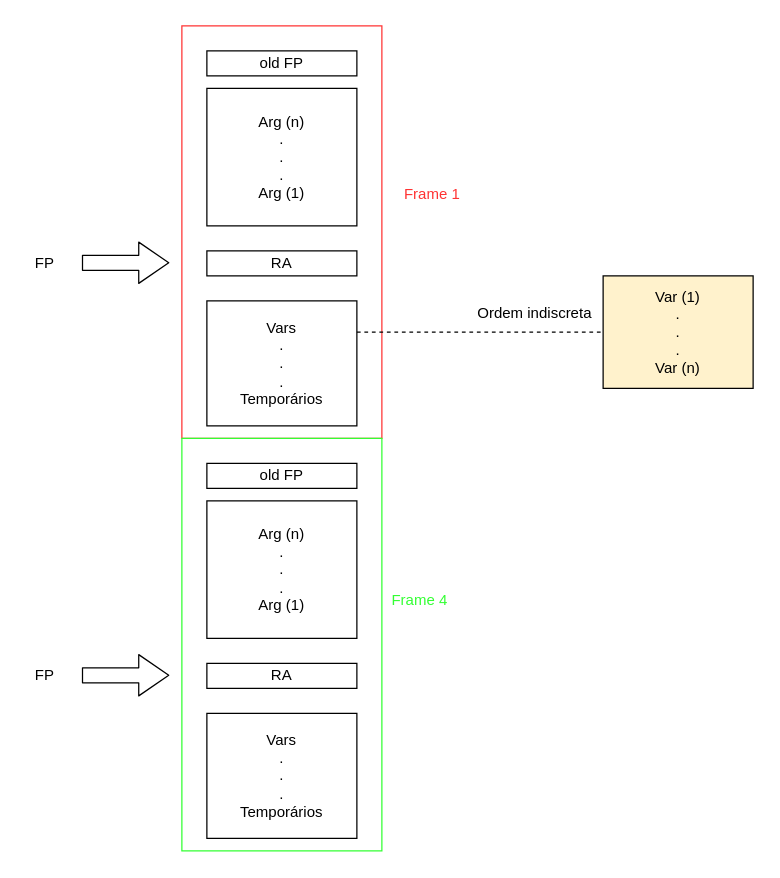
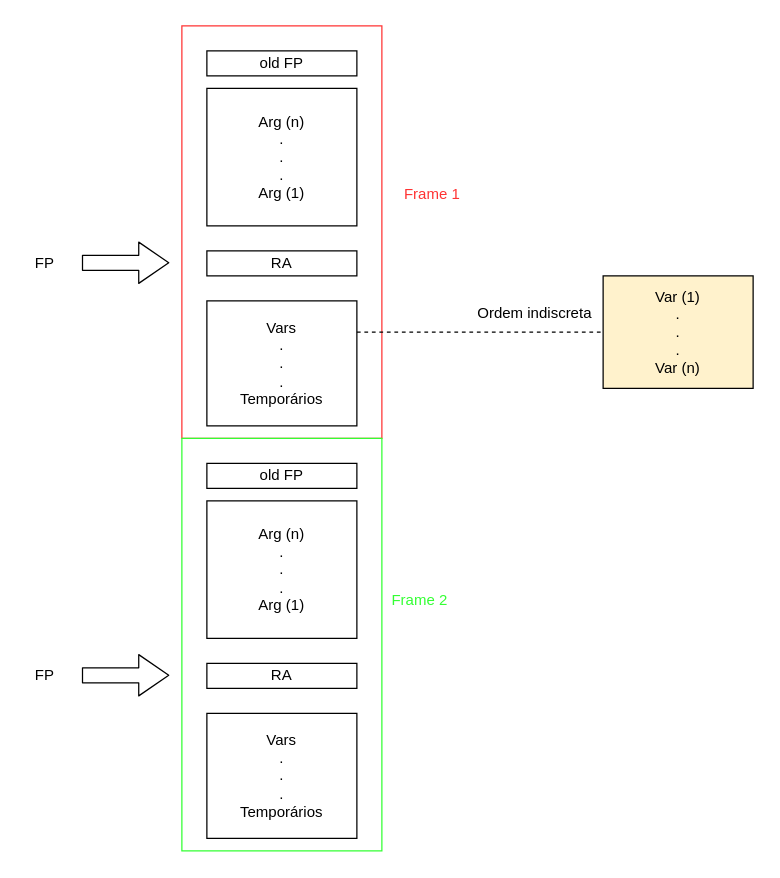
node "Frame 4": label "Frame 4" -> "Frame 2"
